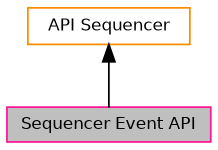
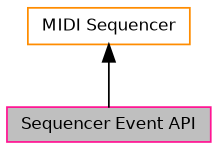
node "API Sequencer": label "API Sequencer" -> "MIDI Sequencer"
